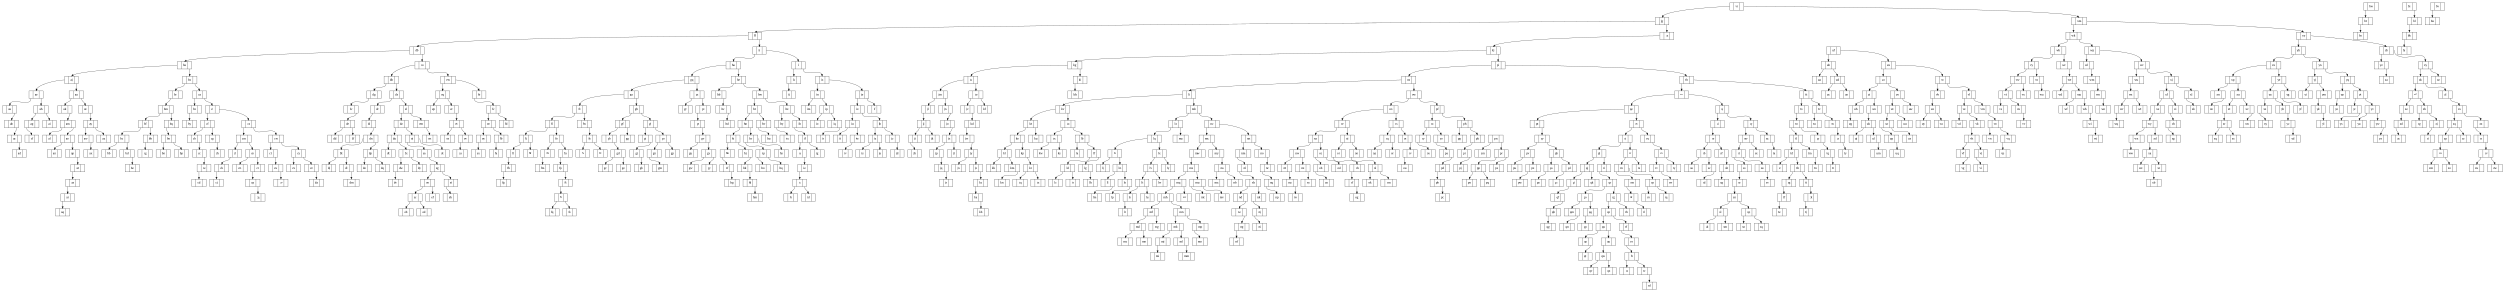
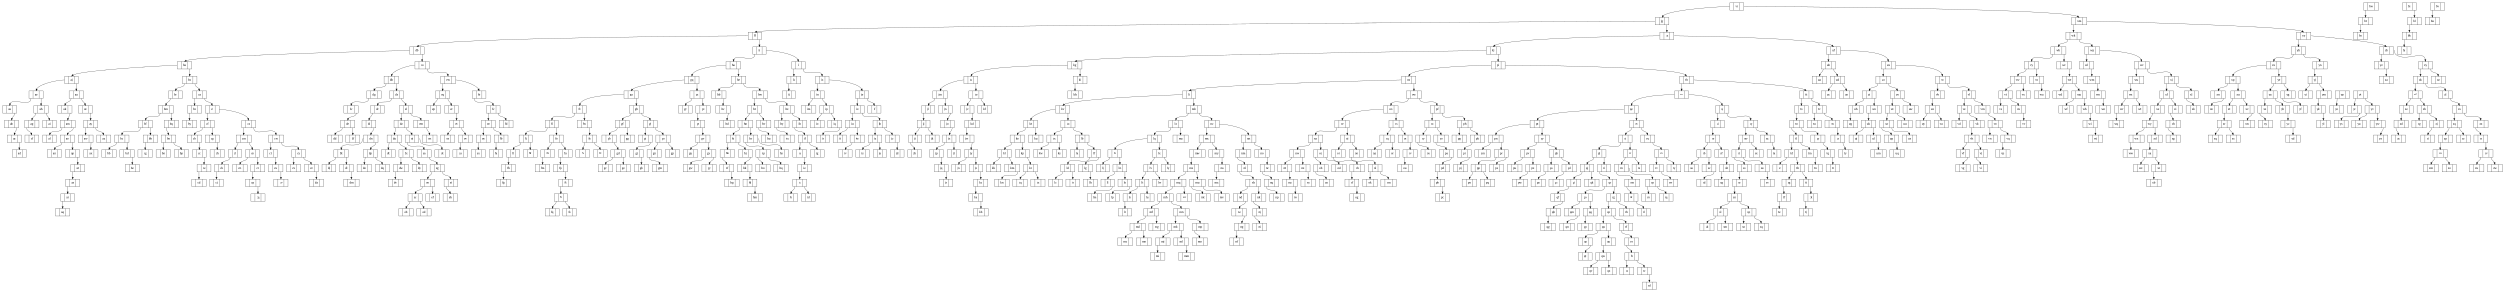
edge "tz" -> "uf": added
node "yq": removed
edge "pt" -> "pn": added
node "nb": removed
